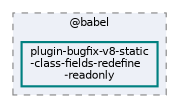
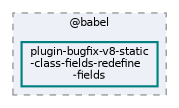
node "plugin-bugfix-v8-static -class-fields-redefine -readonly": label "plugin-bugfix-v8-static -class-fields-redefine -readonly" -> "plugin-bugfix-v8-static -class-fields-redefine -fields"
